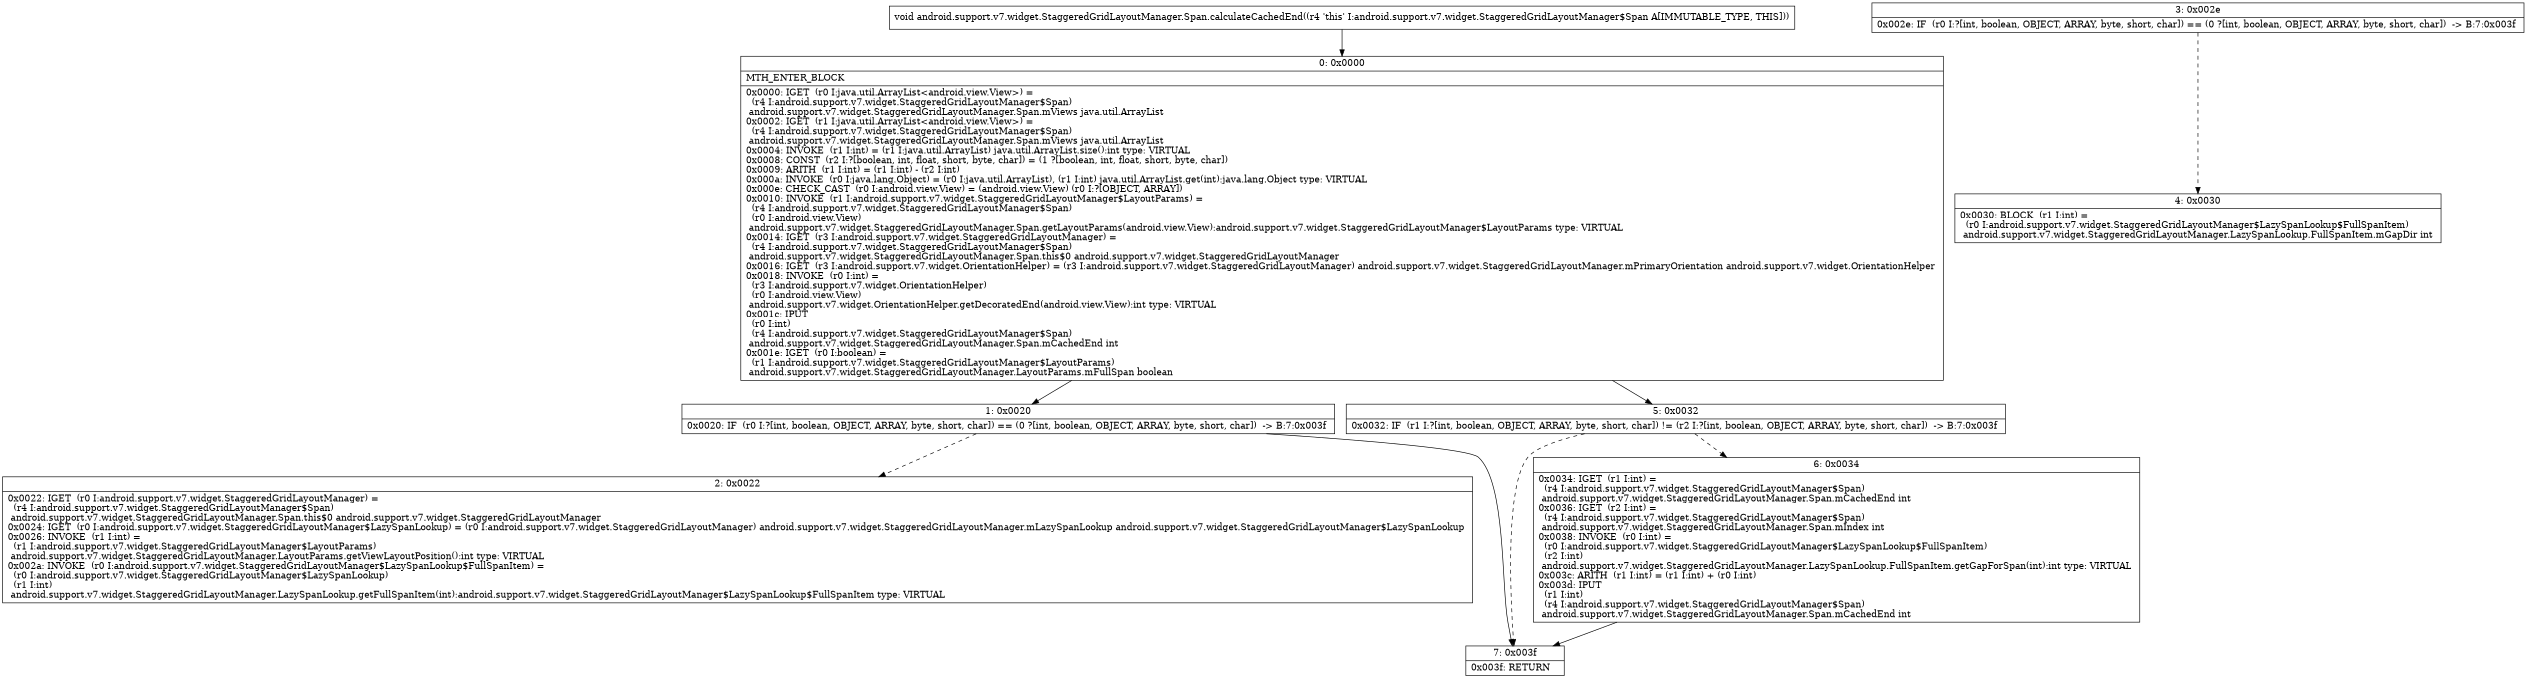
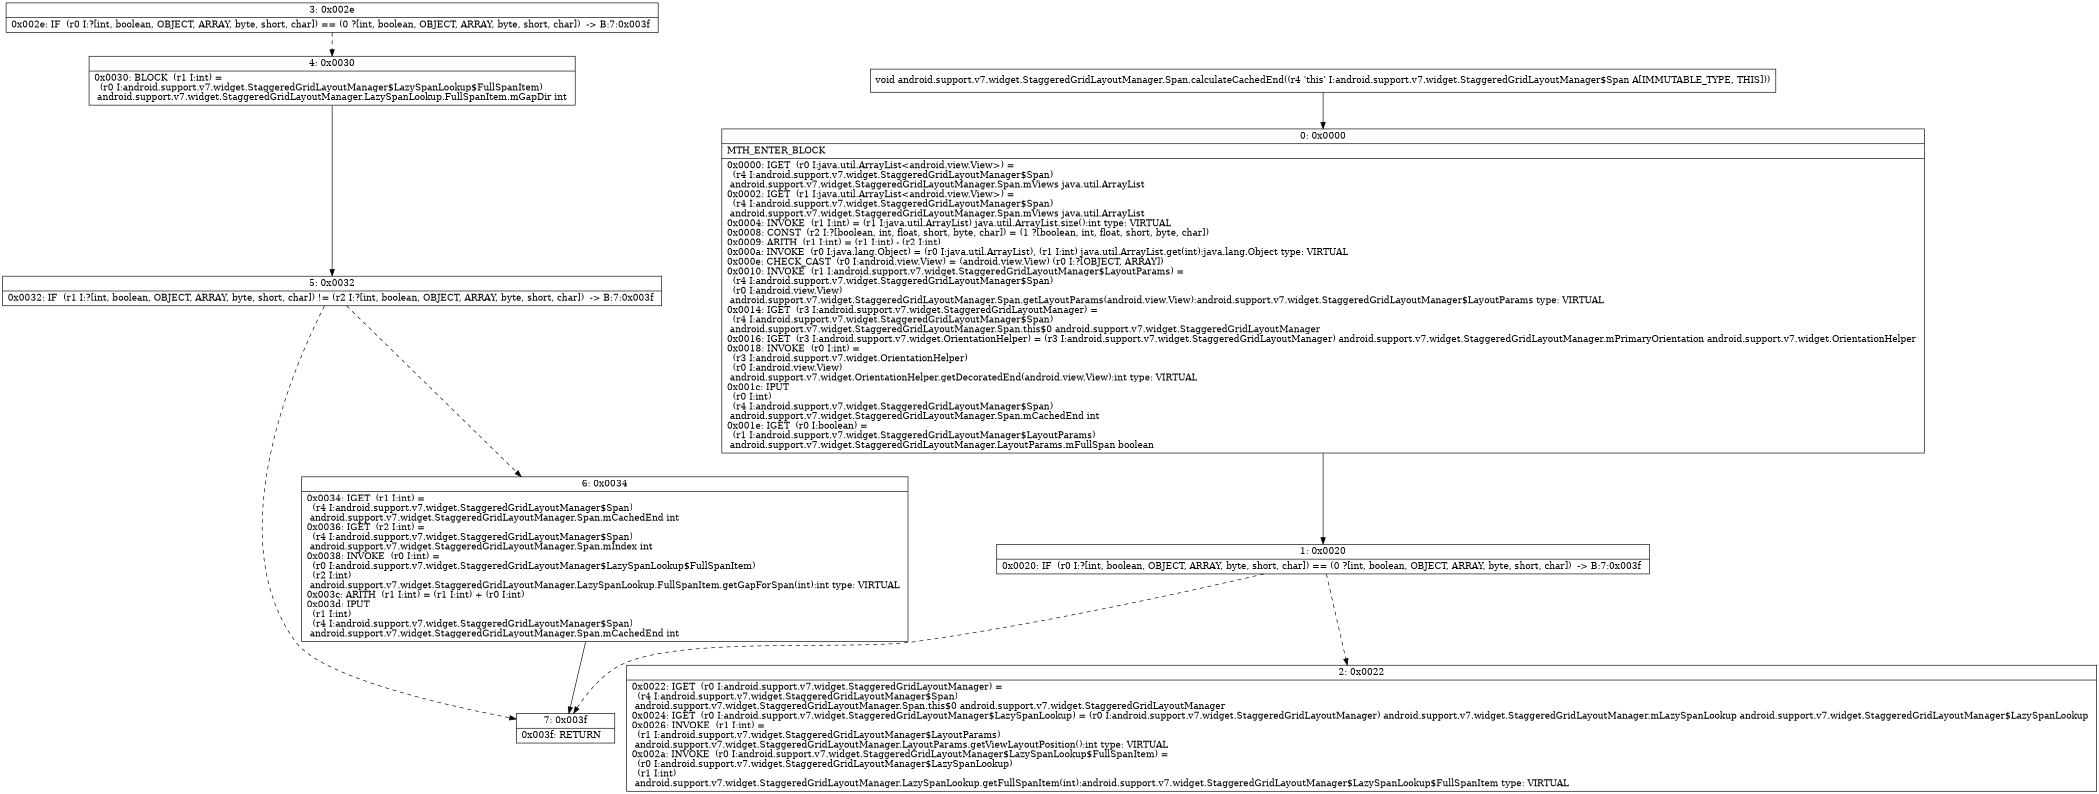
edge "0: 0x0000" -> "5: 0x0032": now "4: 0x0030" -> "5: 0x0032"
edge "1: 0x0020" -> "7: 0x003f": style solid -> dashed
